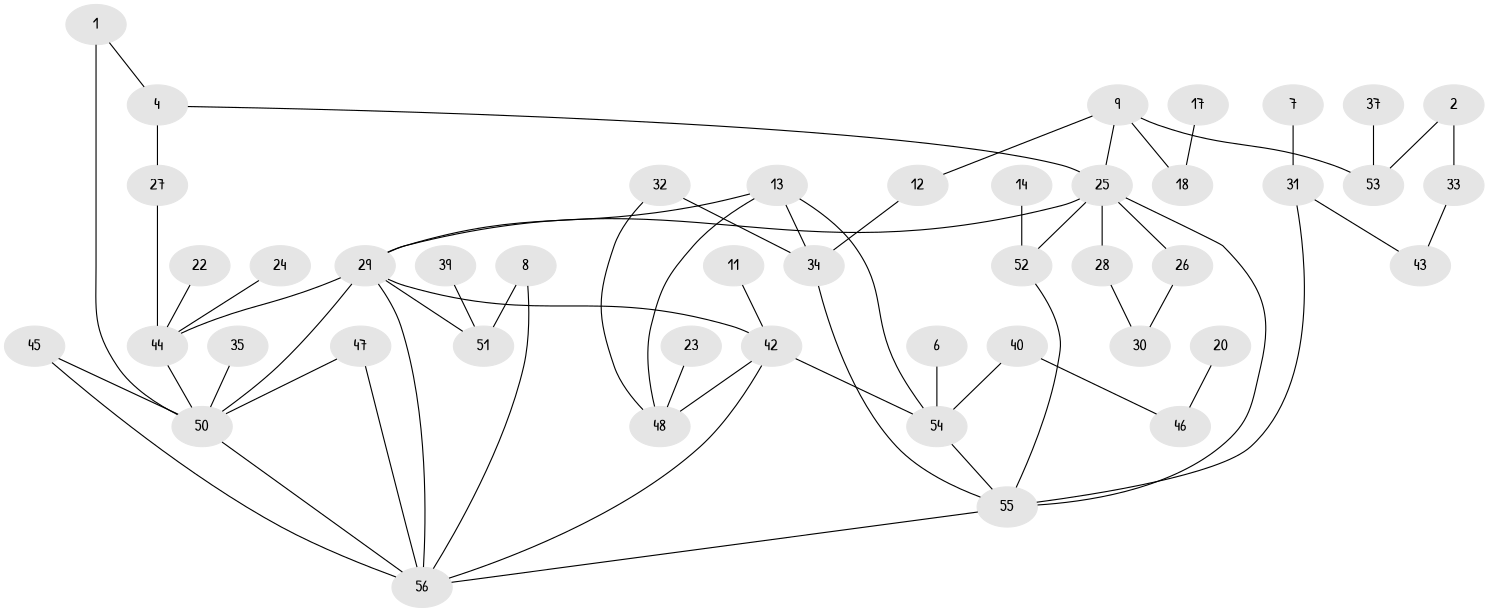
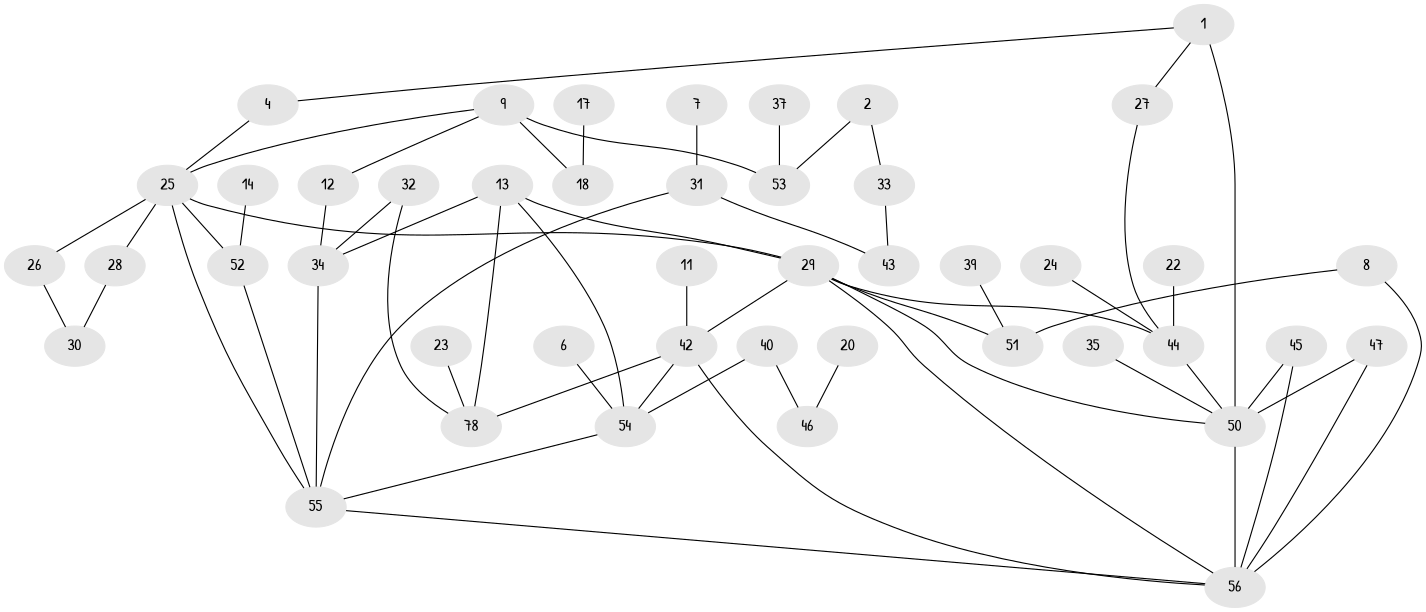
edge "4" -- "27": now "1" -- "27"
node "48": label "48" -> "78"
